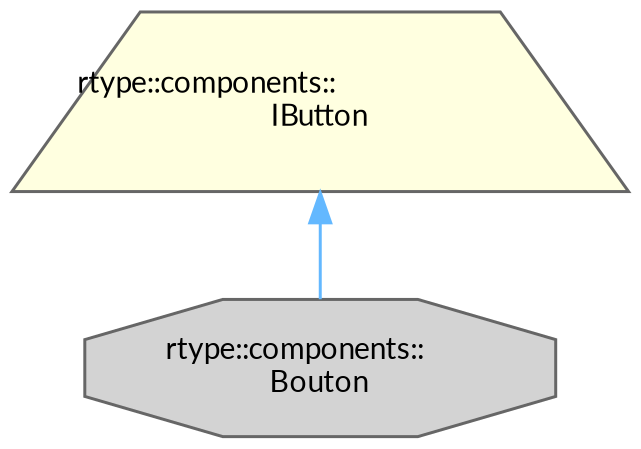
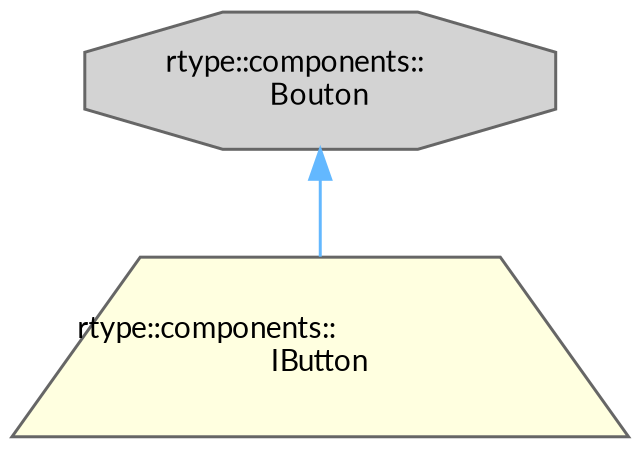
edge "rtype::components:: Bouton" -> "rtype::components:: IButton": reversed
